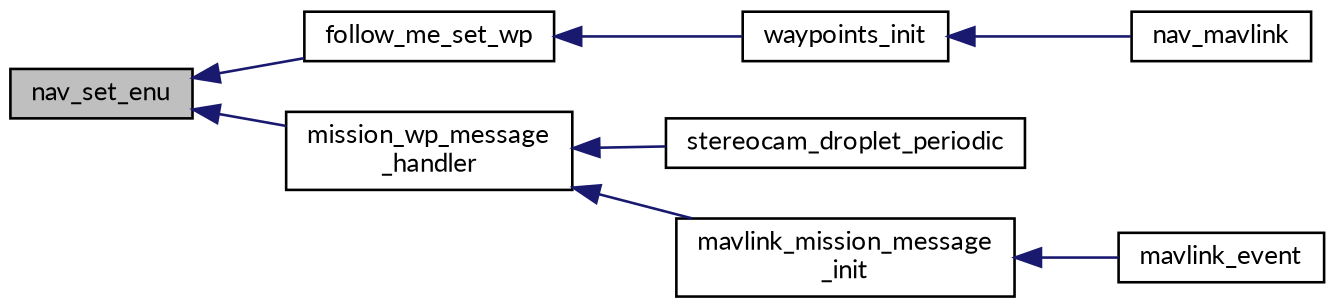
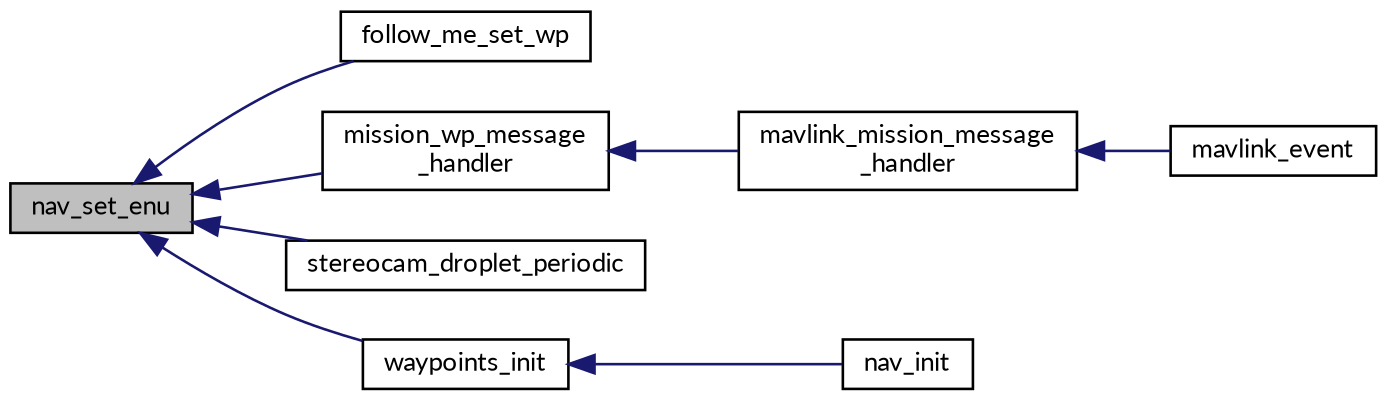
edge "waypoints_init" -> "follow_me_set_wp": now "waypoints_init" -> "nav_set_enu"
node "nav_mavlink": label "nav_mavlink" -> "nav_init"
edge "stereocam_droplet_periodic" -> "mission_wp_message _handler": now "stereocam_droplet_periodic" -> "nav_set_enu"
node "mavlink_mission_message _init": label "mavlink_mission_message _init" -> "mavlink_mission_message _handler"
